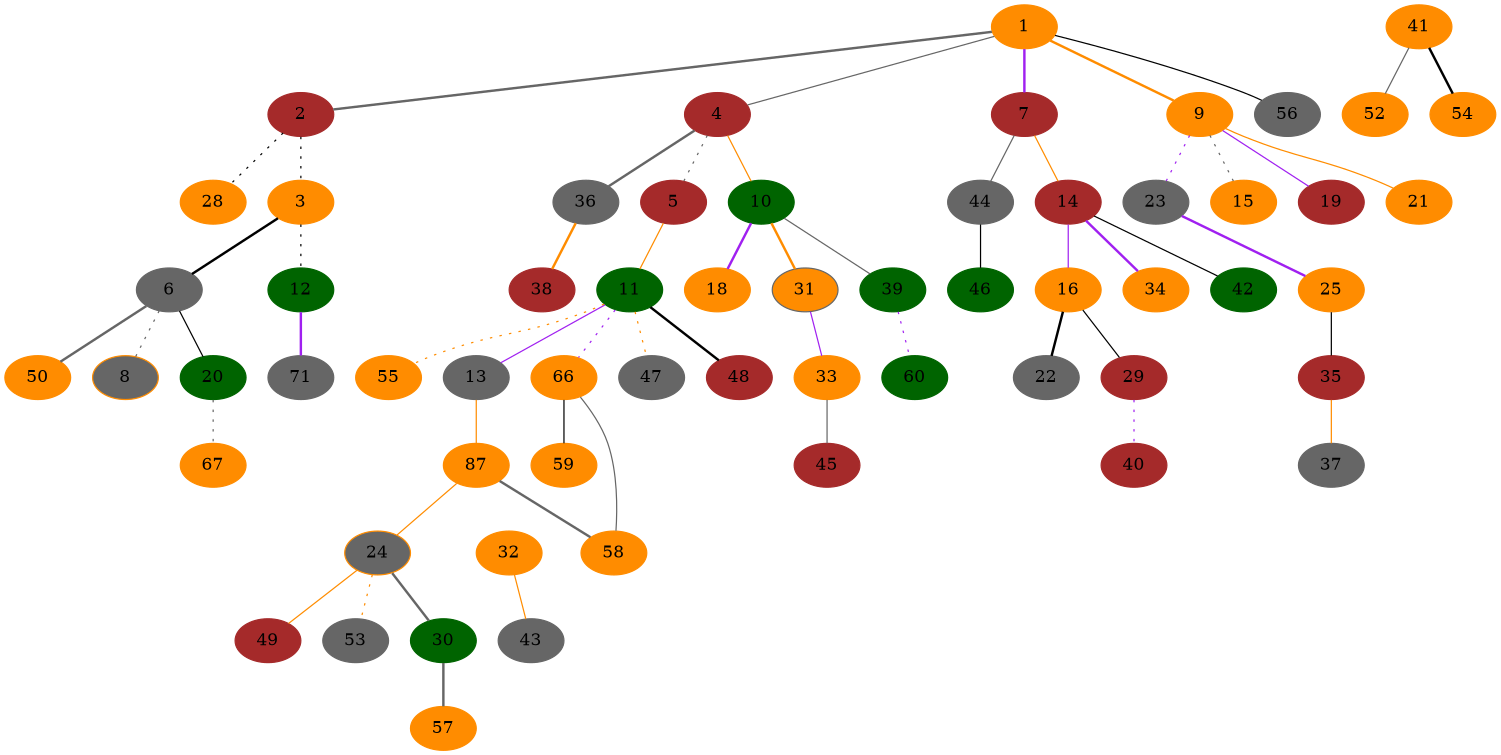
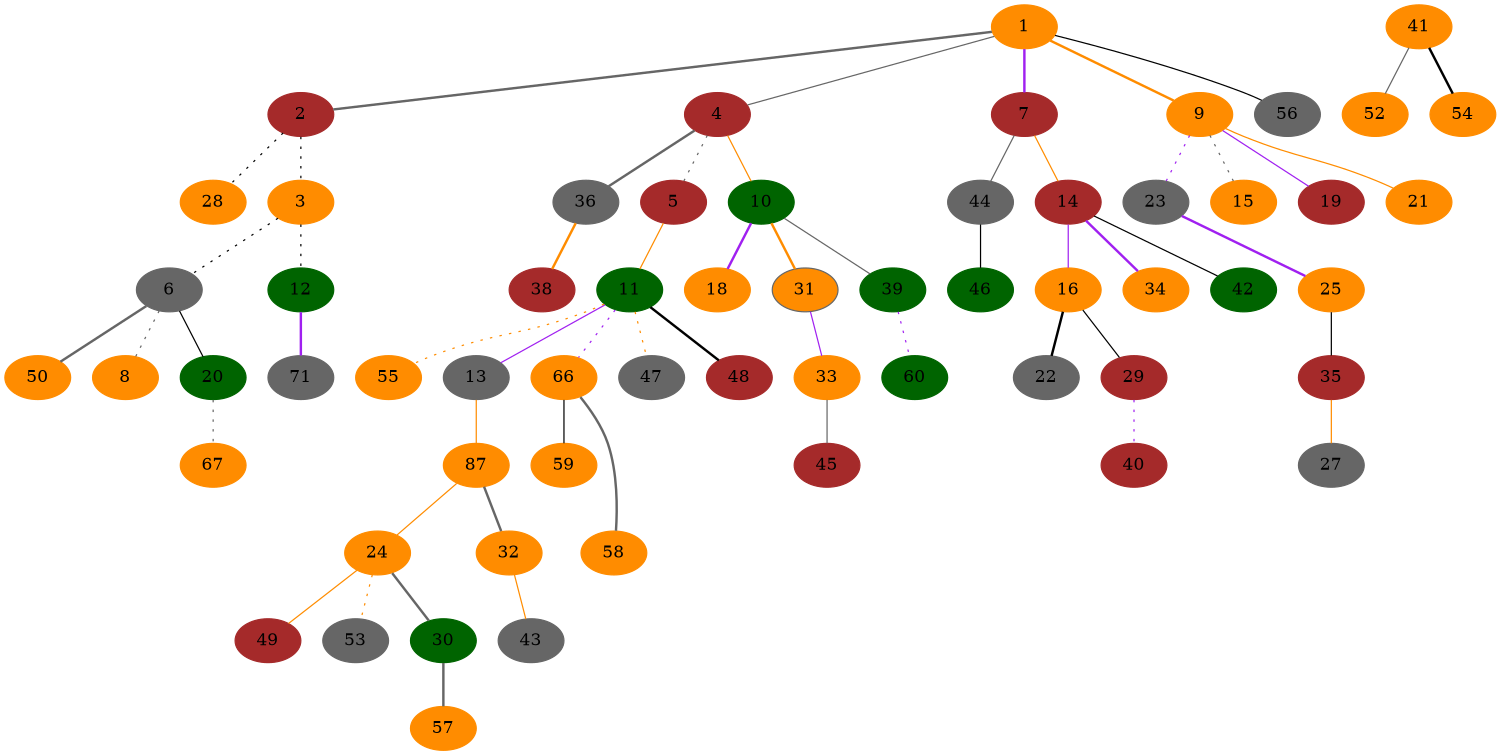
edge "3" -- "6": style bold -> dotted
node "8": fillcolor gray40 -> darkorange
edge "66" -- "58": style solid -> bold
node "37": label "37" -> "27"
edge "87" -- "58": now "87" -- "32"
node "24": fillcolor gray40 -> darkorange
